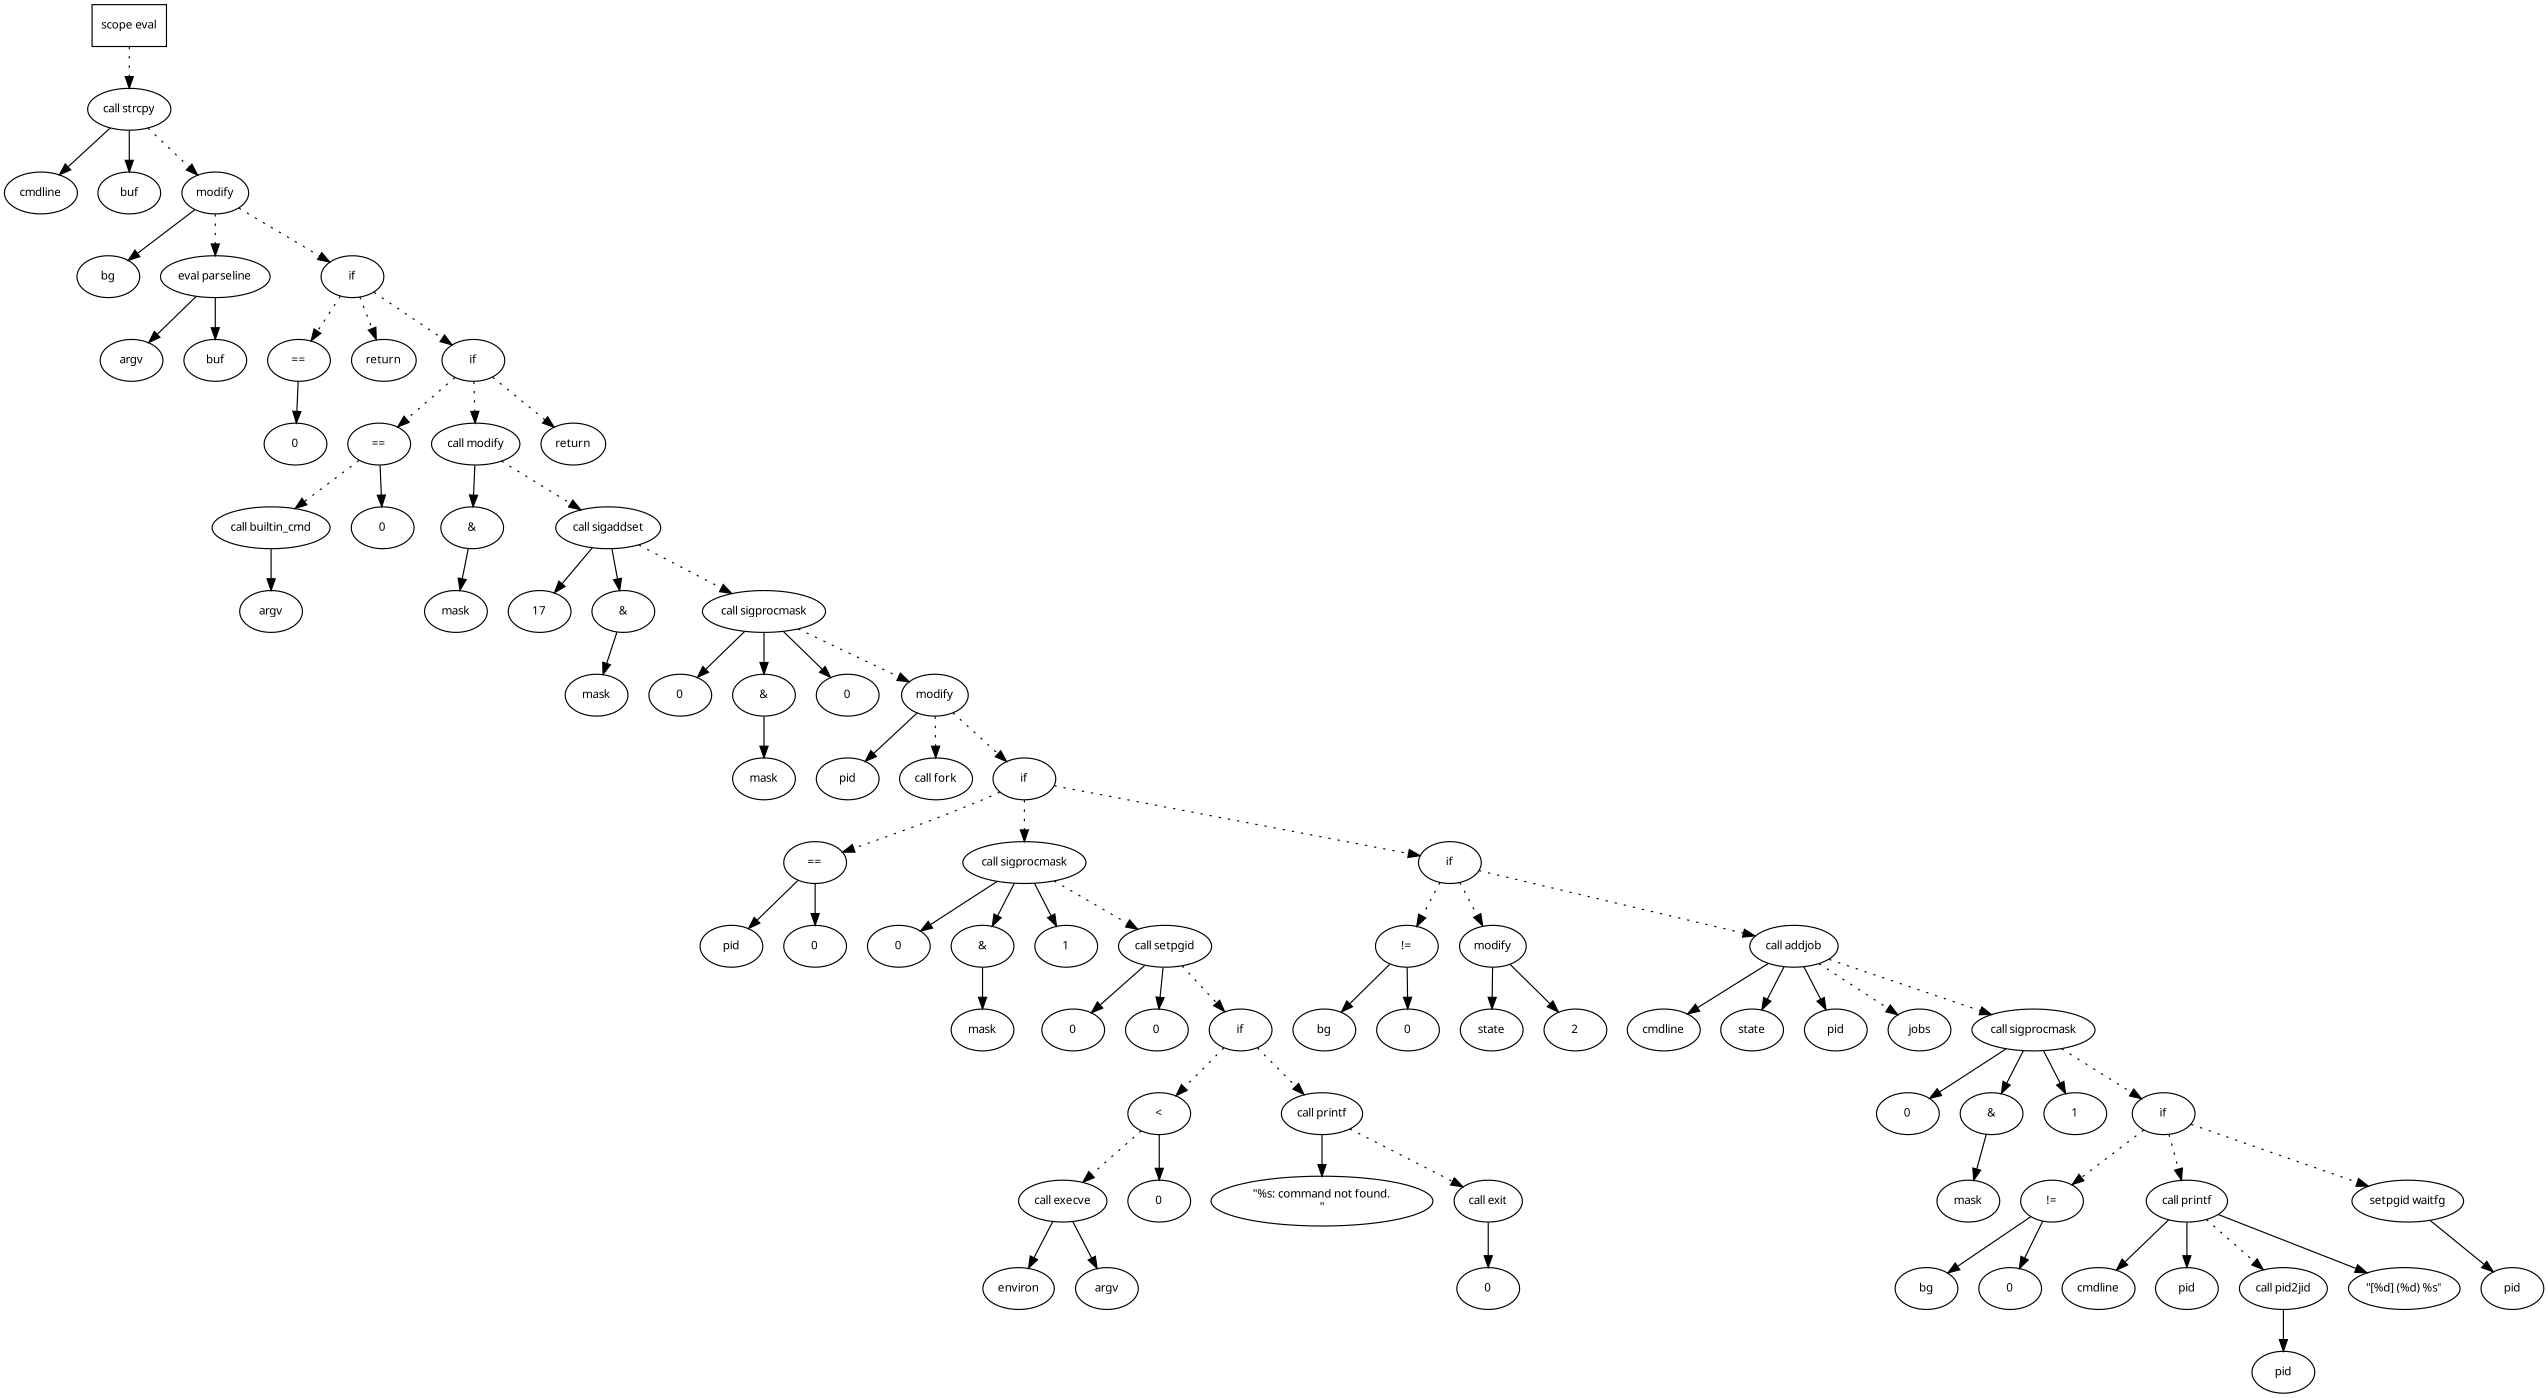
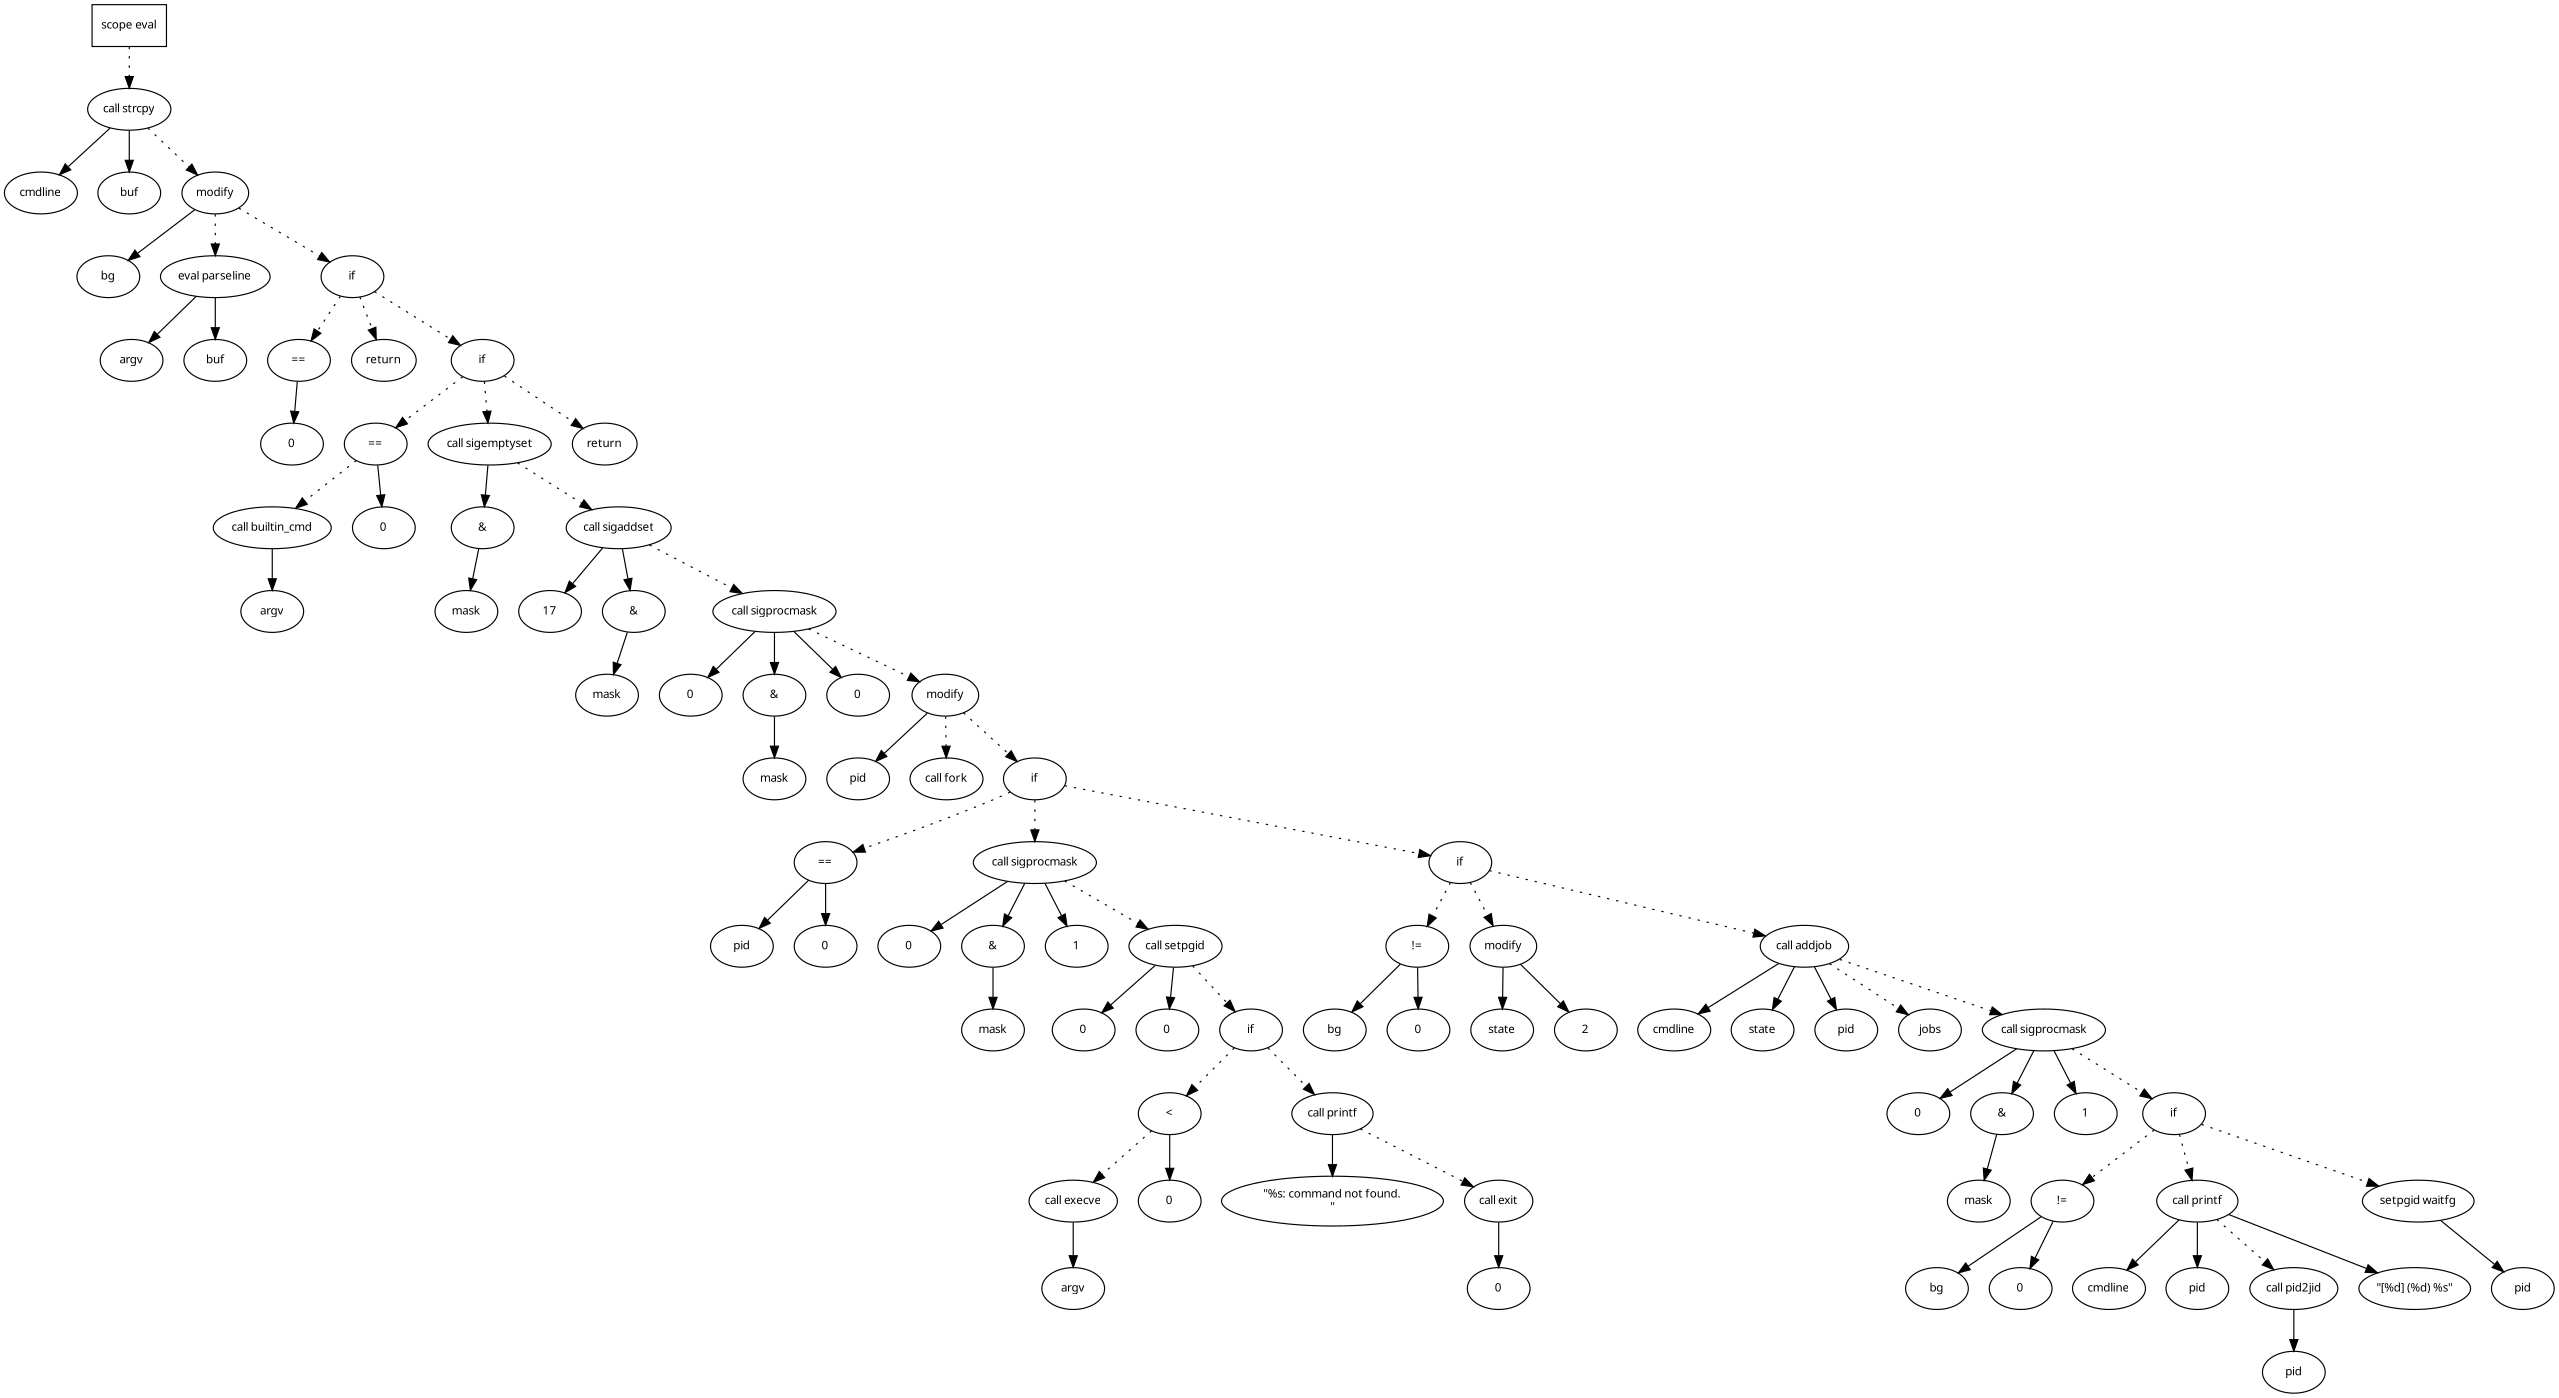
node "call modify": label "call modify" -> "call sigemptyset"
node "environ": removed
